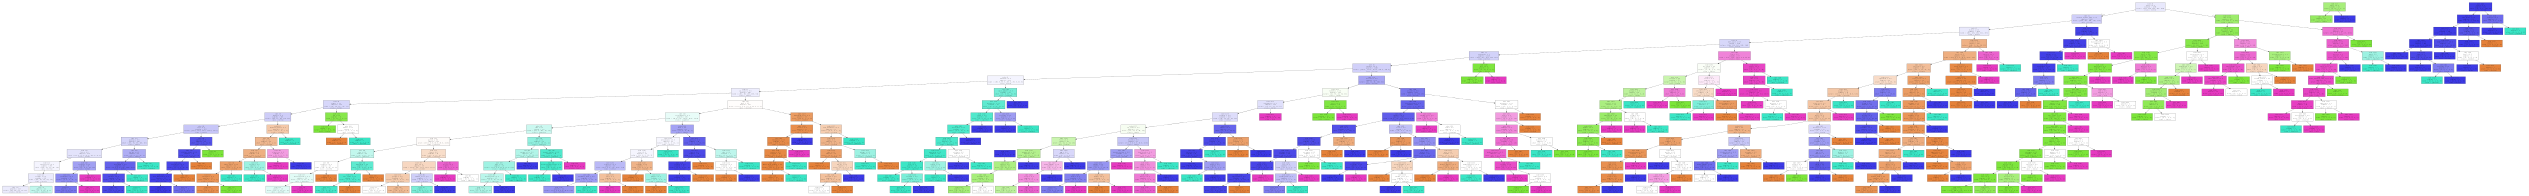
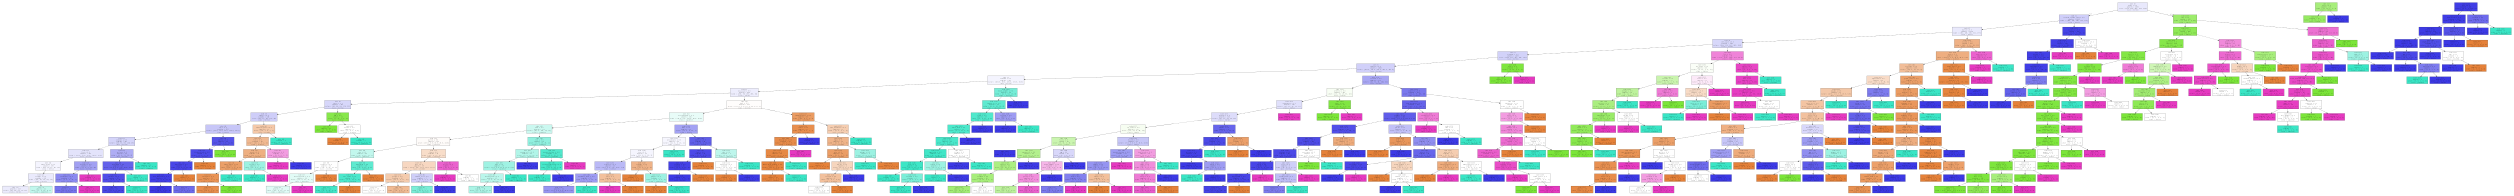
node "node #530": removed
